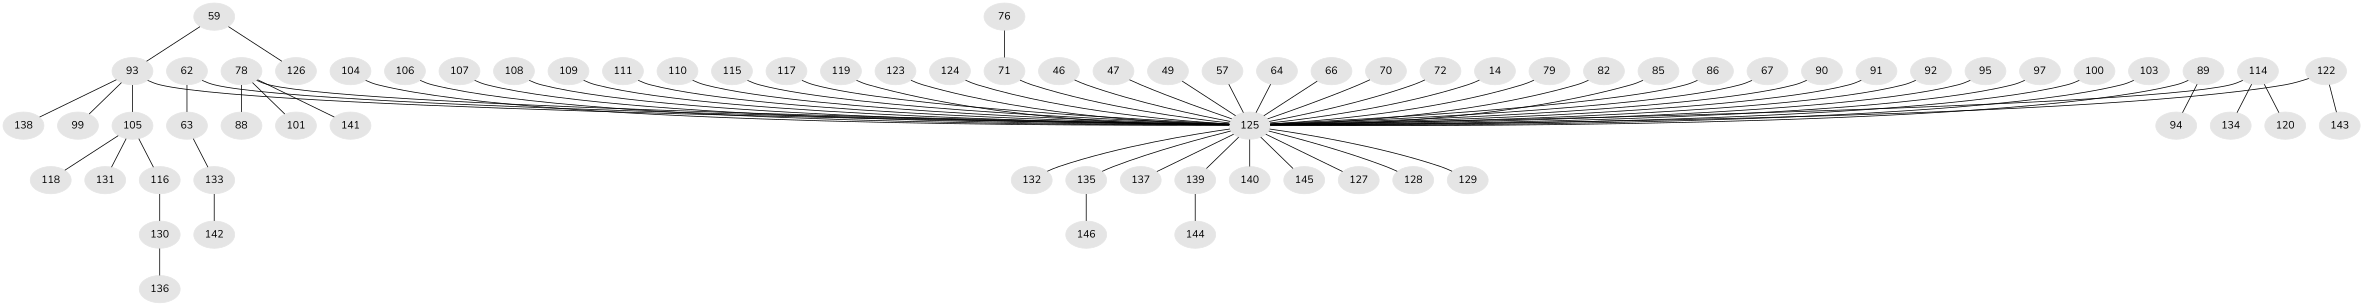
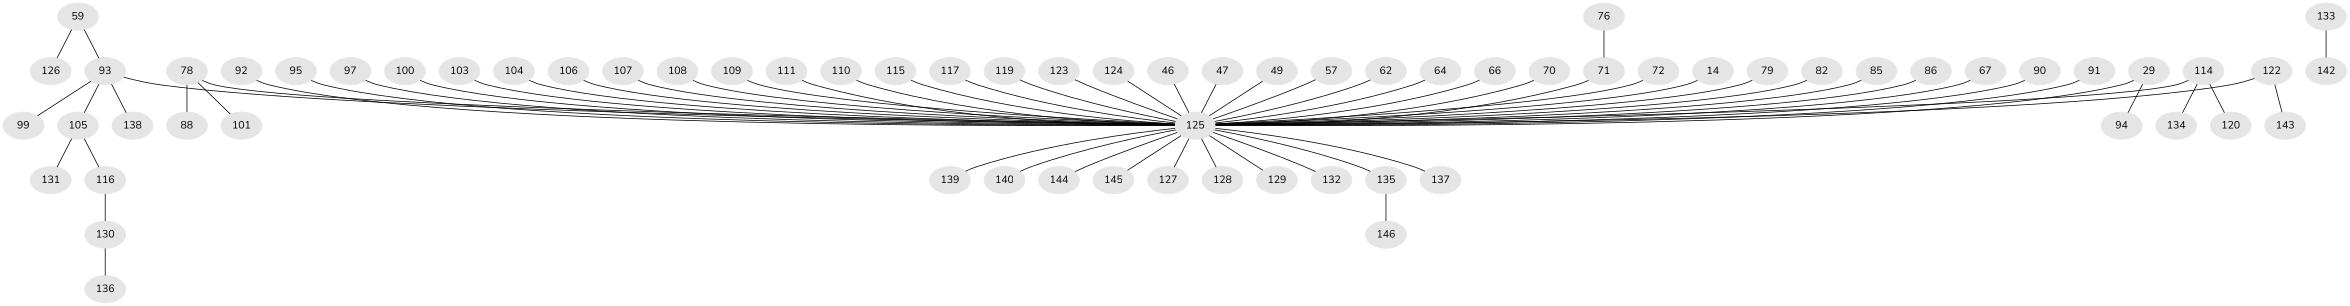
node "89": label "89" -> "29"
node "63": removed
node "141": removed
node "118": removed
edge "139" -- "144": now "125" -- "144"
